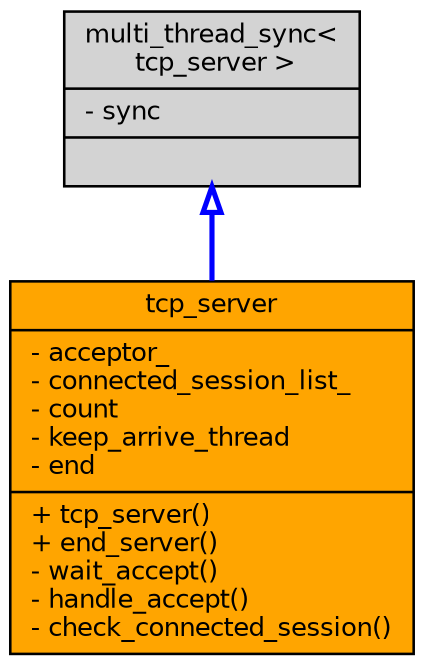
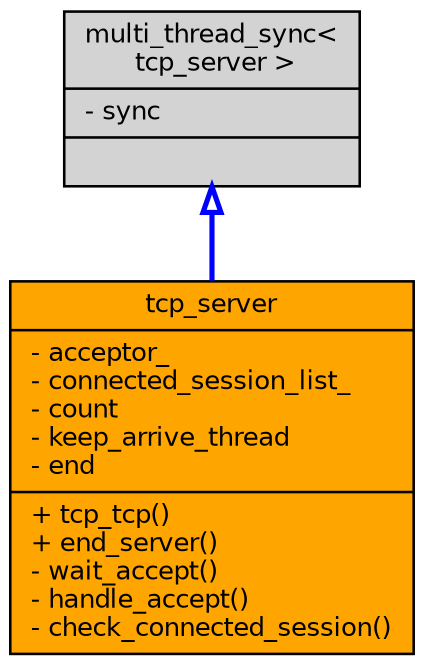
node "tcp_server": text "+ tcp_server()" -> "+ tcp_tcp()"
